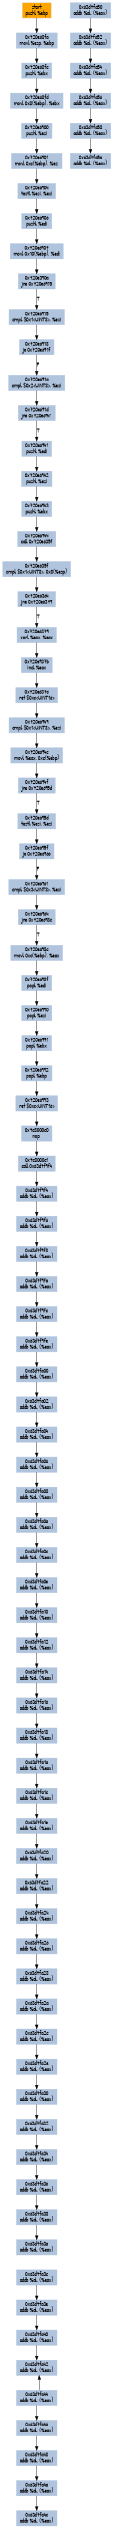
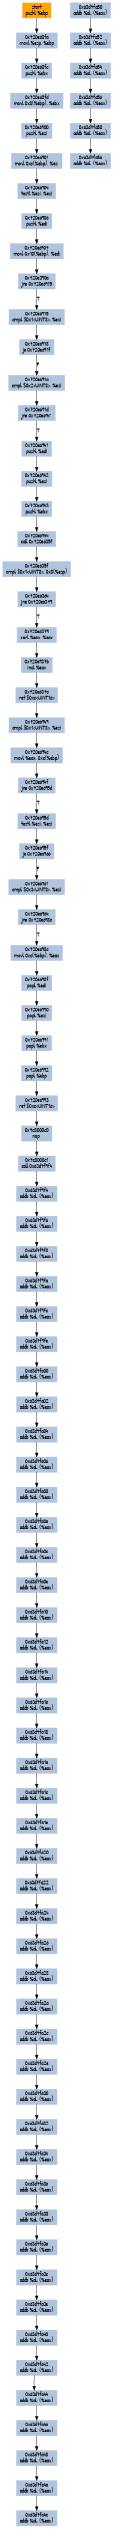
edge "0x63d7fa3a addb %al, (%eax)" -> "0x63d7fa3c addb %al, (%eax)": added
edge "0x63d7fa44 addb %al, (%eax)" -> "0x63d7fa42 addb %al, (%eax)": reversed
